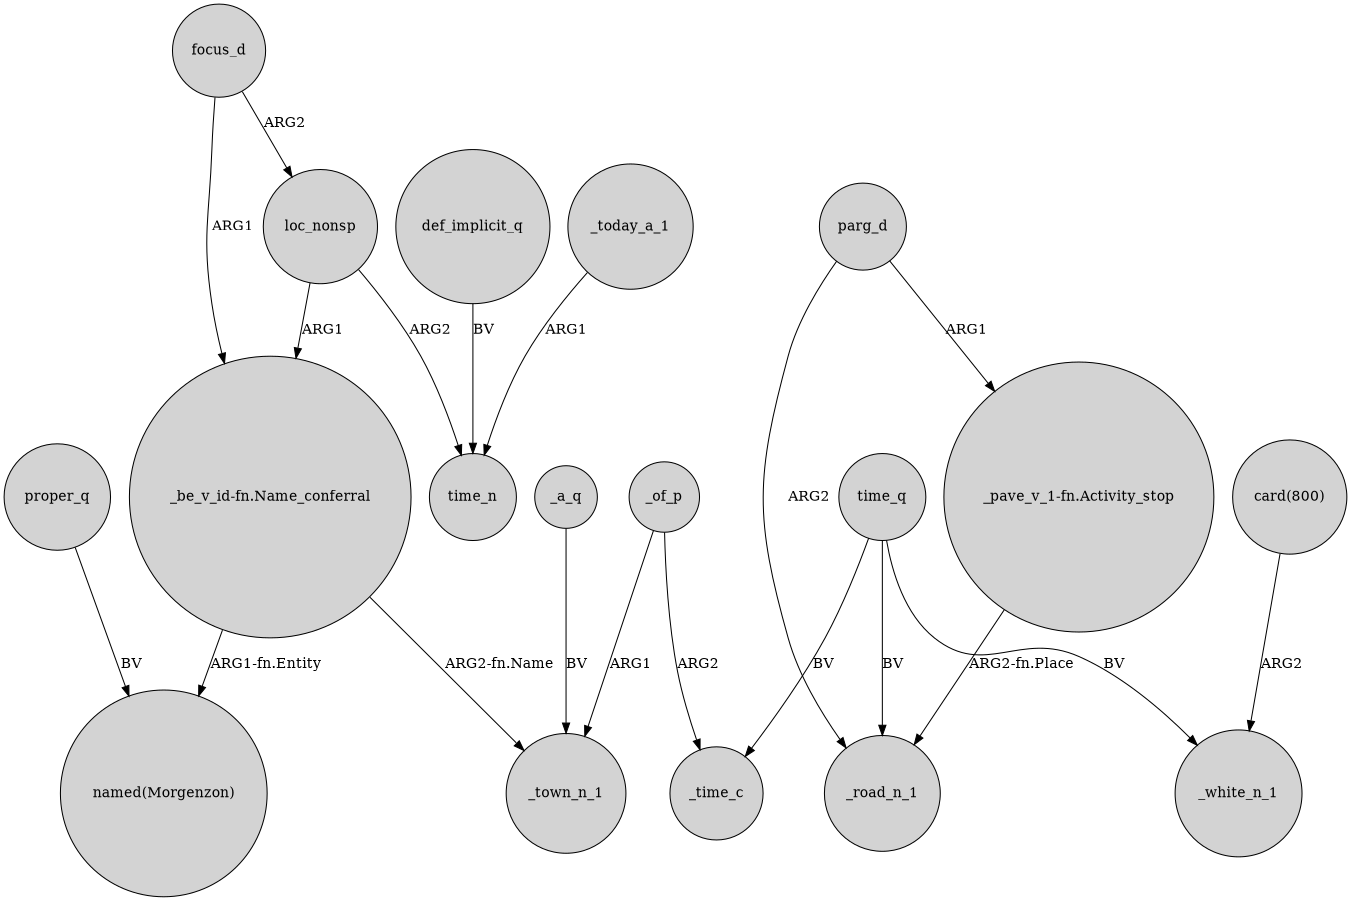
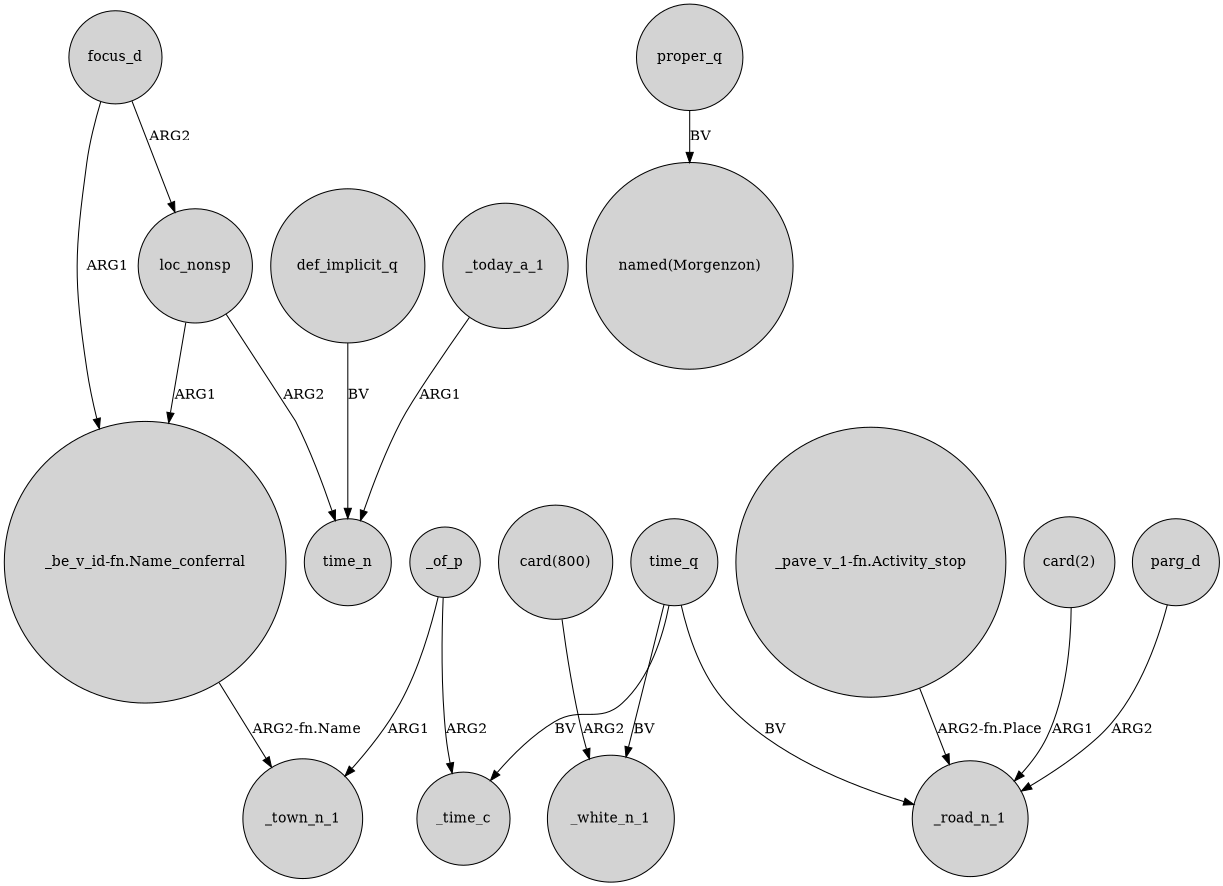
edge "parg_d" -> "_pave_v_1-fn.Activity_stop": removed, label "ARG1"
node "_a_q": removed
node "card(2)": added
edge "_be_v_id-fn.Name_conferral" -> "named(Morgenzon)": removed, label "ARG1-fn.Entity"
